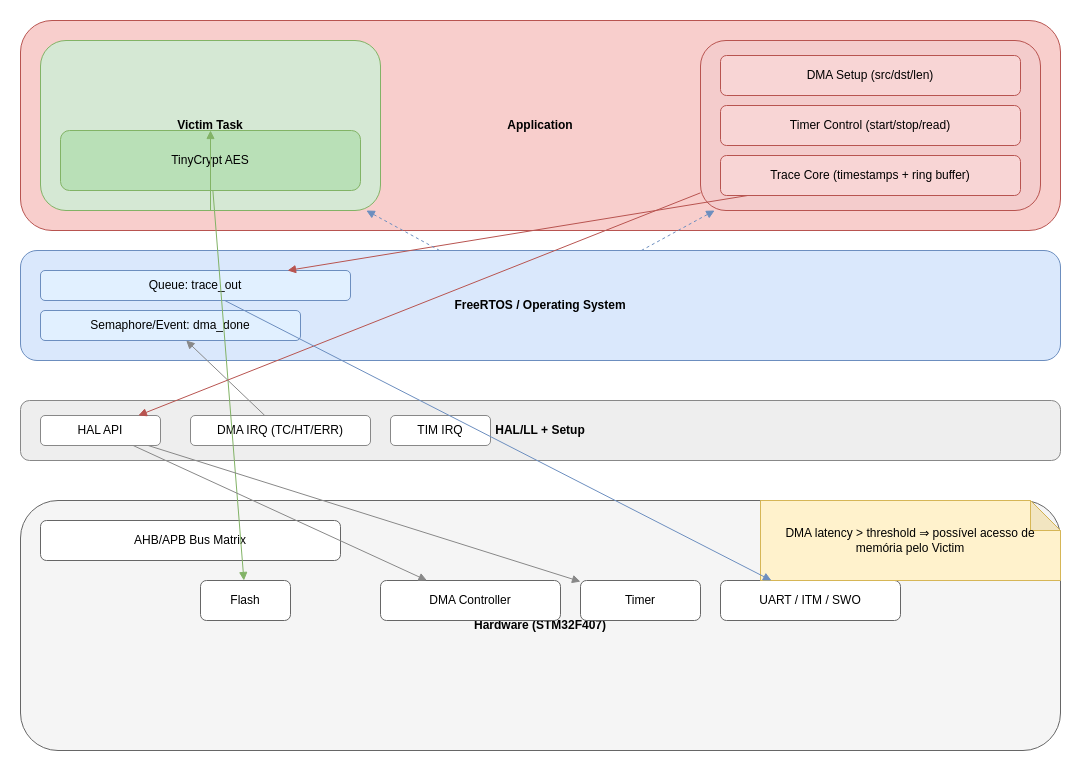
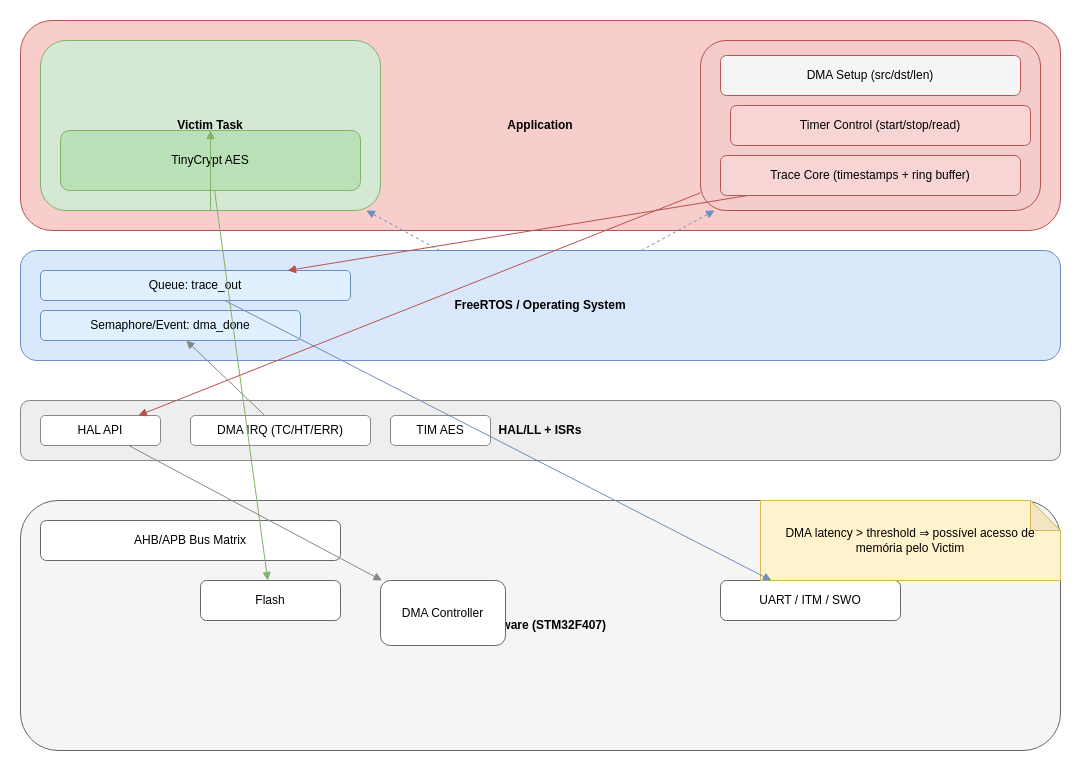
node "DMA Setup (src/dst/len)": fillcolor #f8d5d5 -> #f5f5f5
node "Timer Control (start/stop/read)": moved (871, 126) -> (881, 126)
node "TIM IRQ": label "TIM IRQ" -> "TIM AES"
node "HAL/LL + Setup": label "HAL/LL + Setup" -> "HAL/LL + ISRs"
edge "HAL API" -> "Timer": removed
node "Flash": size 90x40 -> 140x40
node "DMA Controller": size 180x40 -> 125x65
node "Timer": removed
